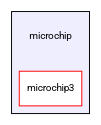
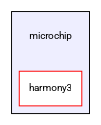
node "microchip3": label "microchip3" -> "harmony3"
